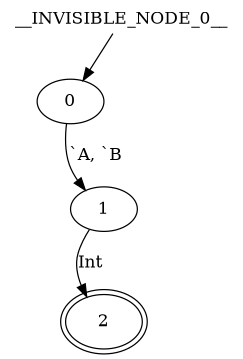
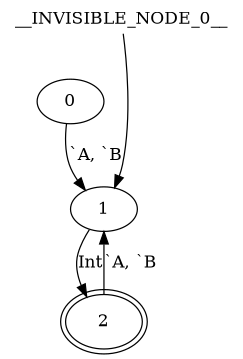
edge "__INVISIBLE_NODE_0__" -> "0": now "__INVISIBLE_NODE_0__" -> "1"
edge "2" -> "1": added, label "`A, `B"
